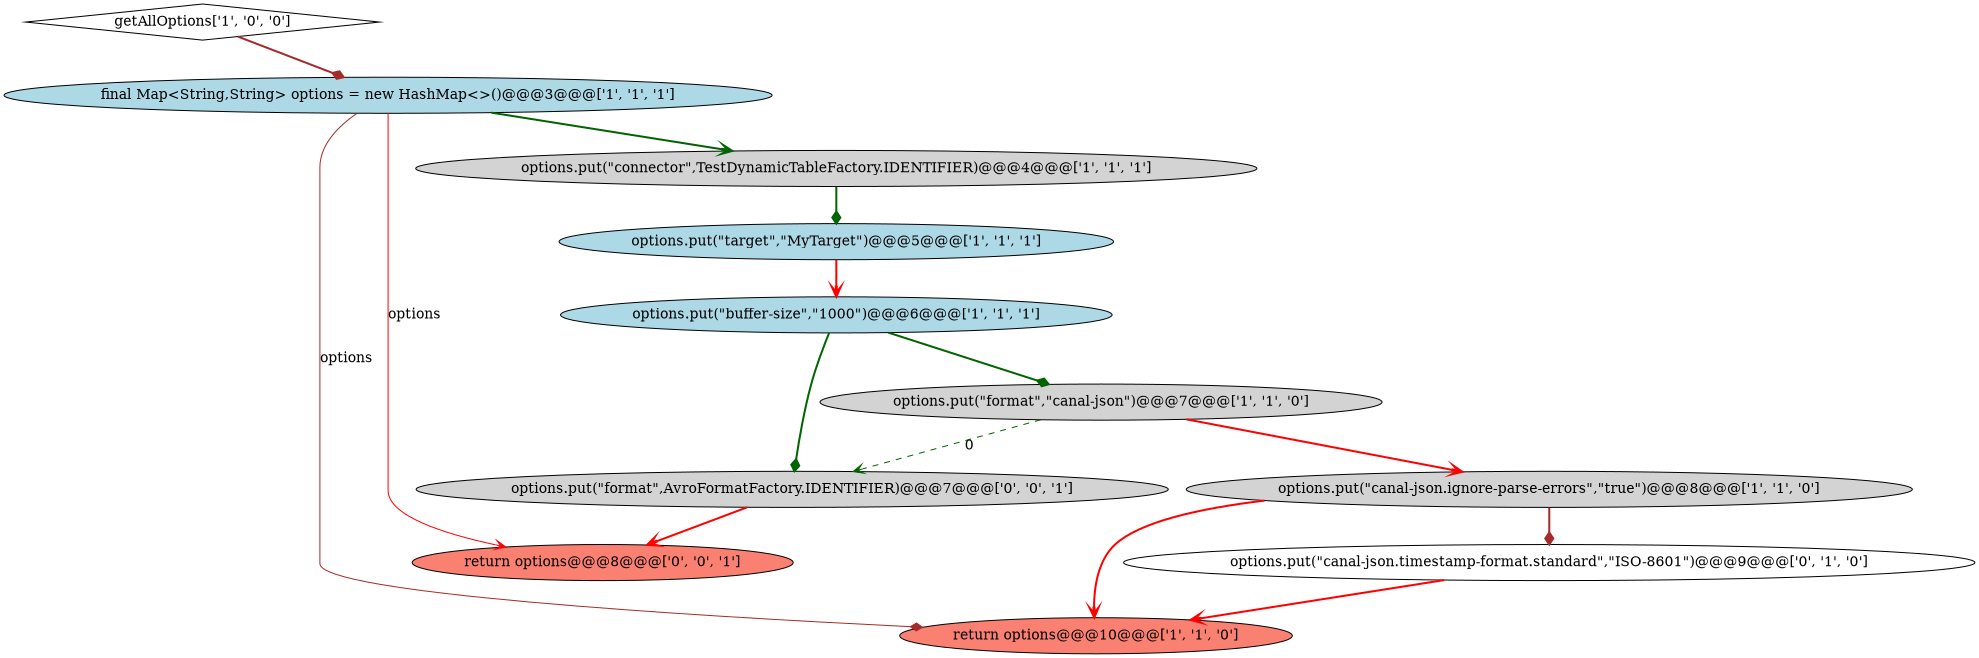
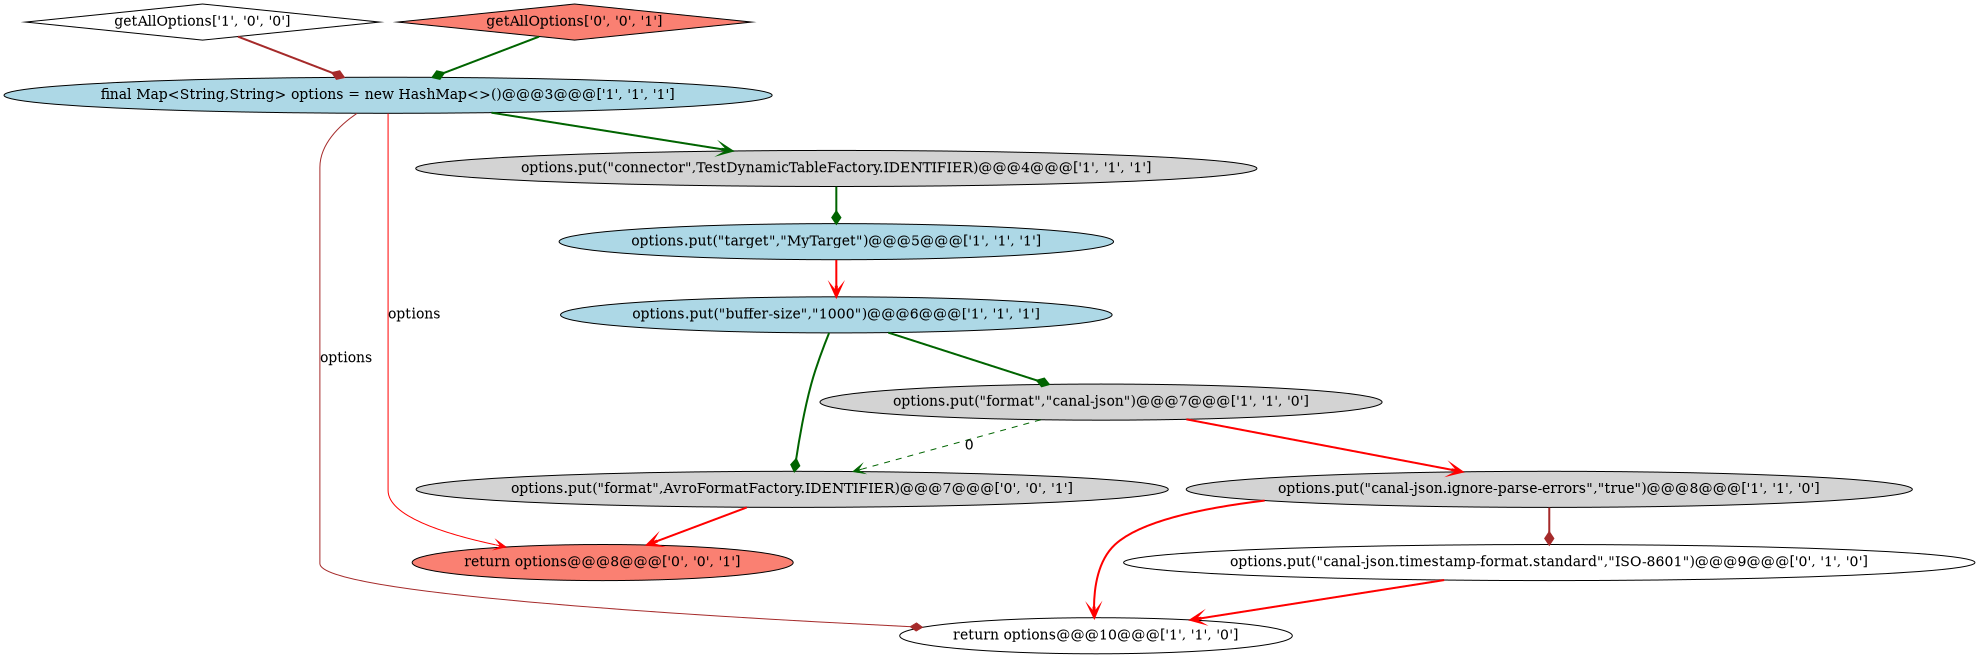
node "getAllOptions['0', '0', '1']": added
node "return options@@@10@@@['1', '1', '0']": fillcolor salmon -> white
